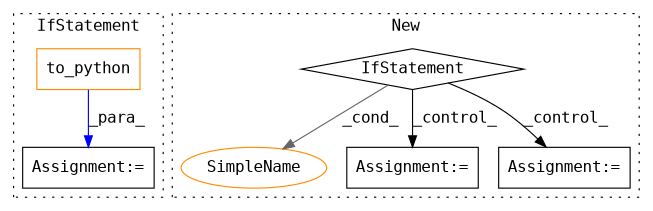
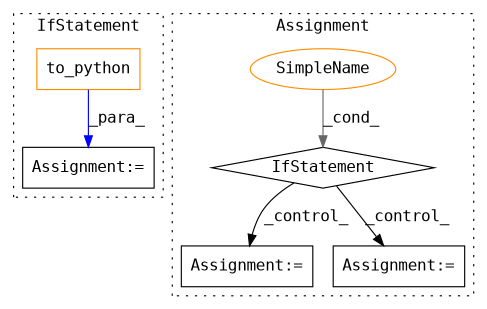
cluster "New": label "New" -> "Assignment"
edge "IfStatement" -> "SimpleName": reversed
